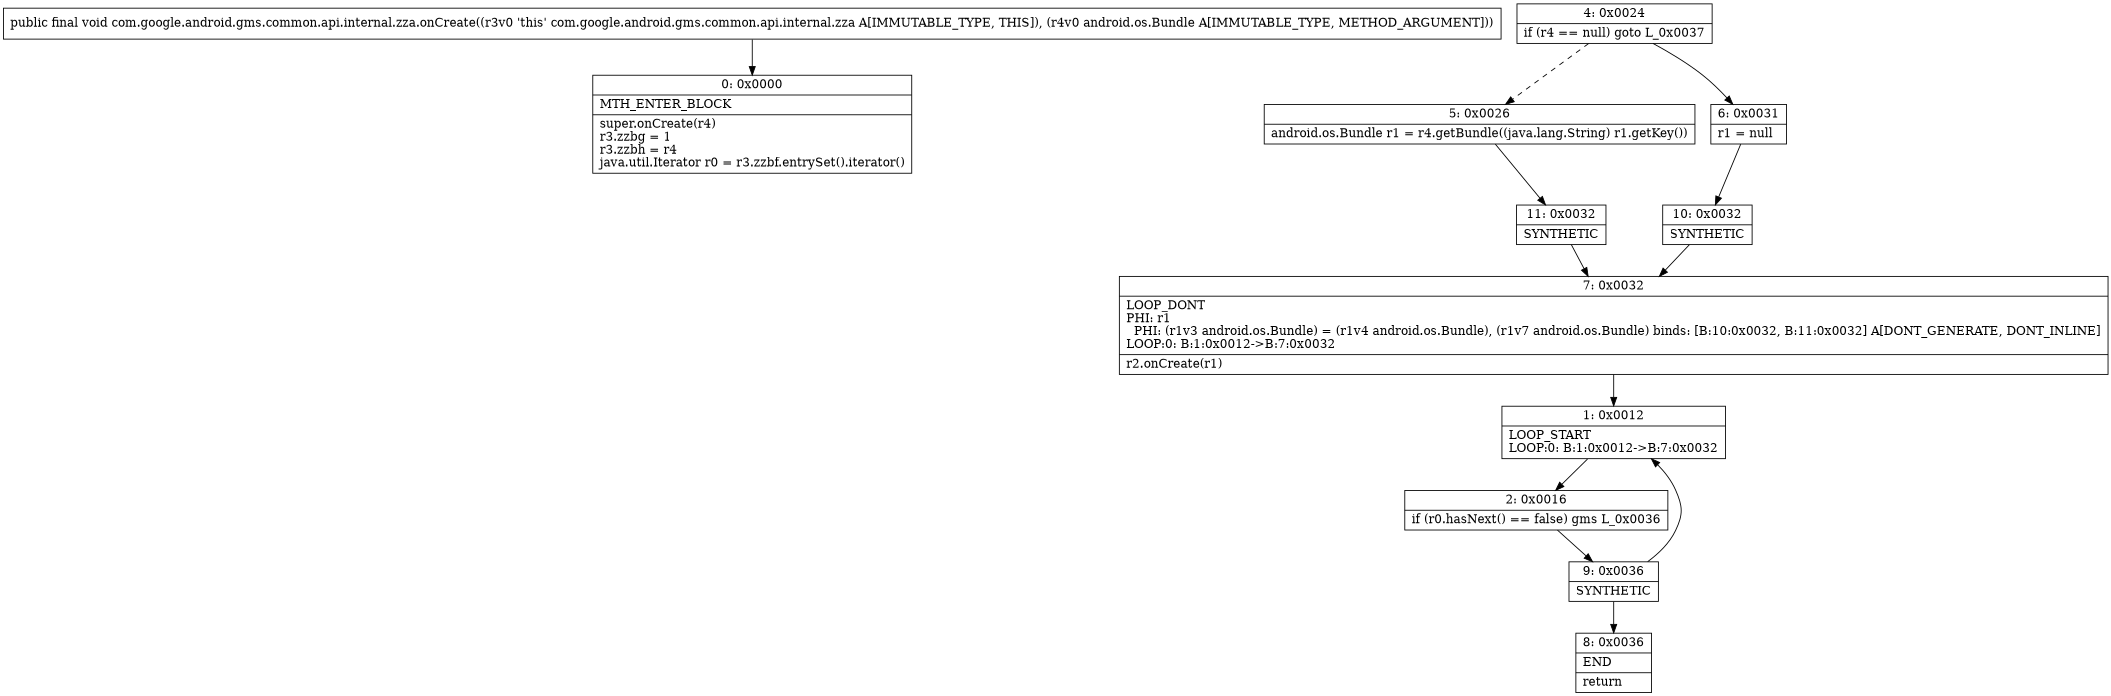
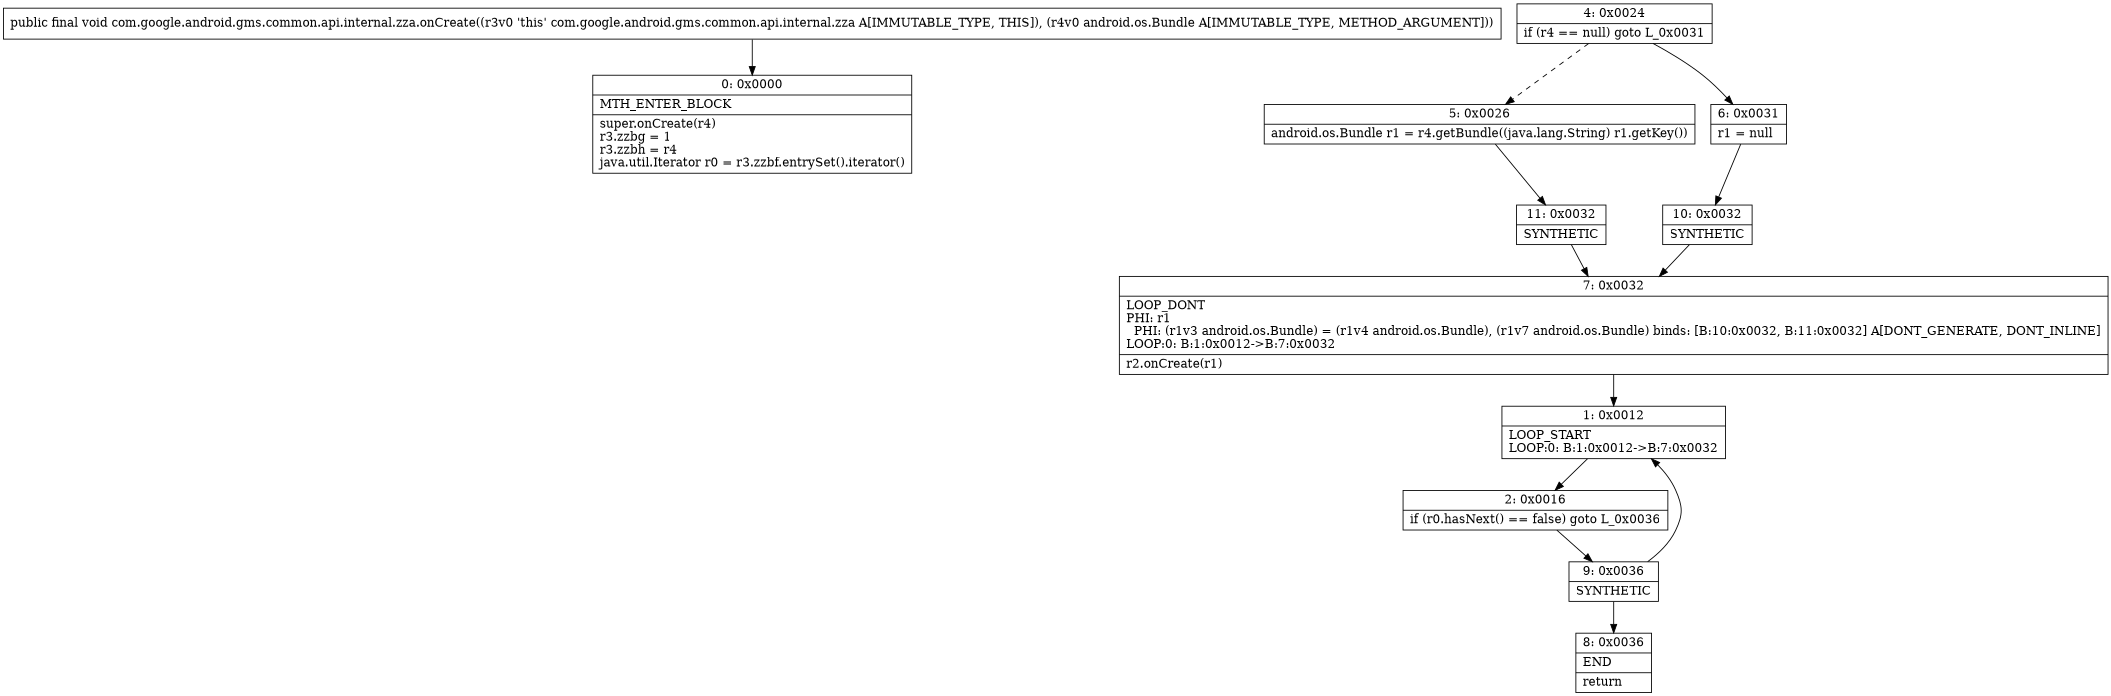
node "4: 0x0024": text "if (r4 == null) goto L_0x0037" -> "if (r4 == null) goto L_0x0031"
node "2: 0x0016": text "if (r0.hasNext() == false) gms L_0x0036" -> "if (r0.hasNext() == false) goto L_0x0036"
